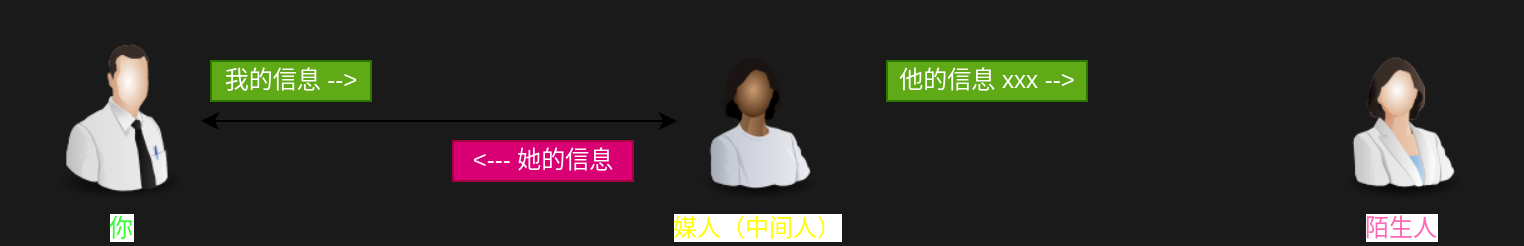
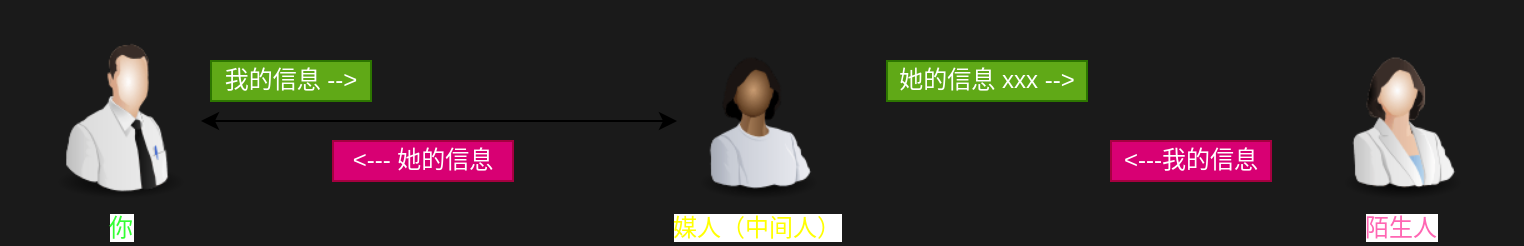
node "他的信息 xxx -->": label "他的信息 xxx -->" -> "她的信息 xxx -->"
node "<--- 她的信息": moved (543, 161) -> (423, 161)
node "<---我的信息": added
